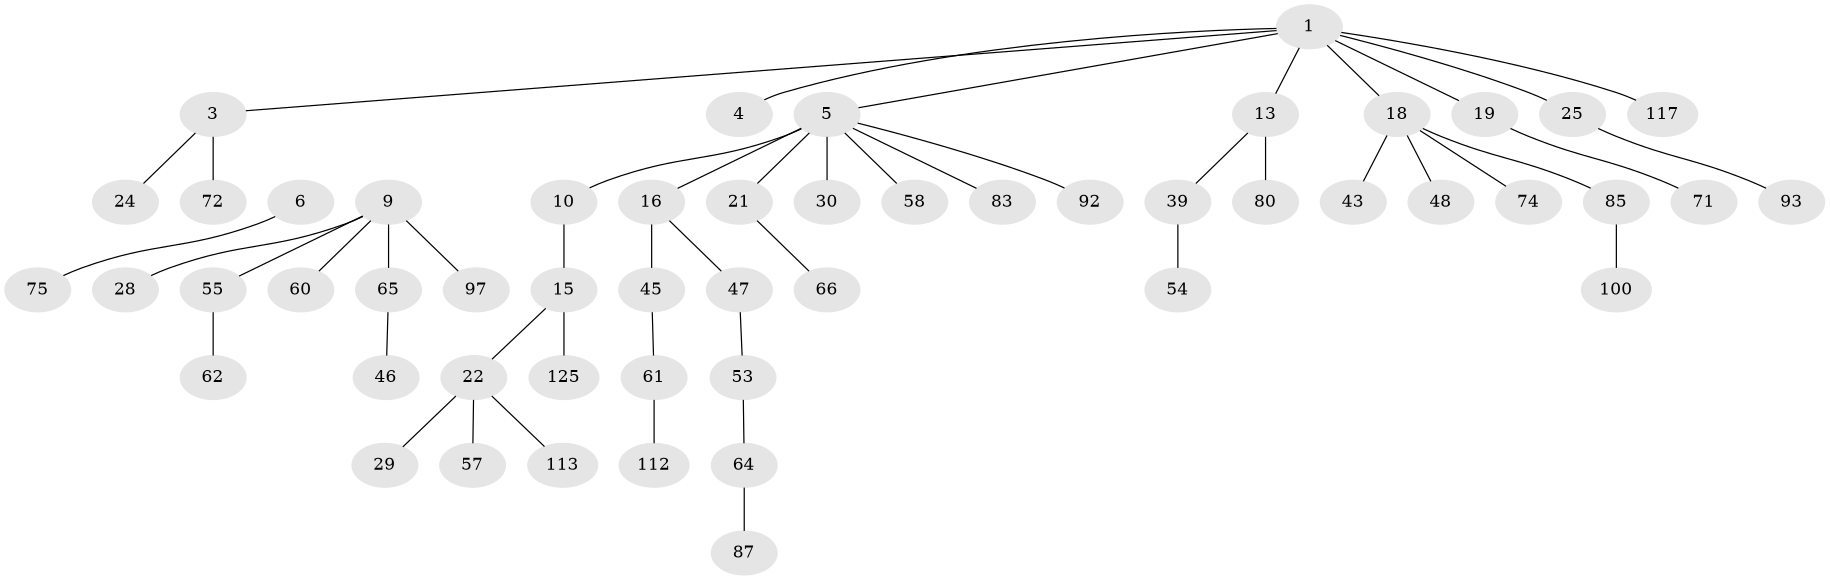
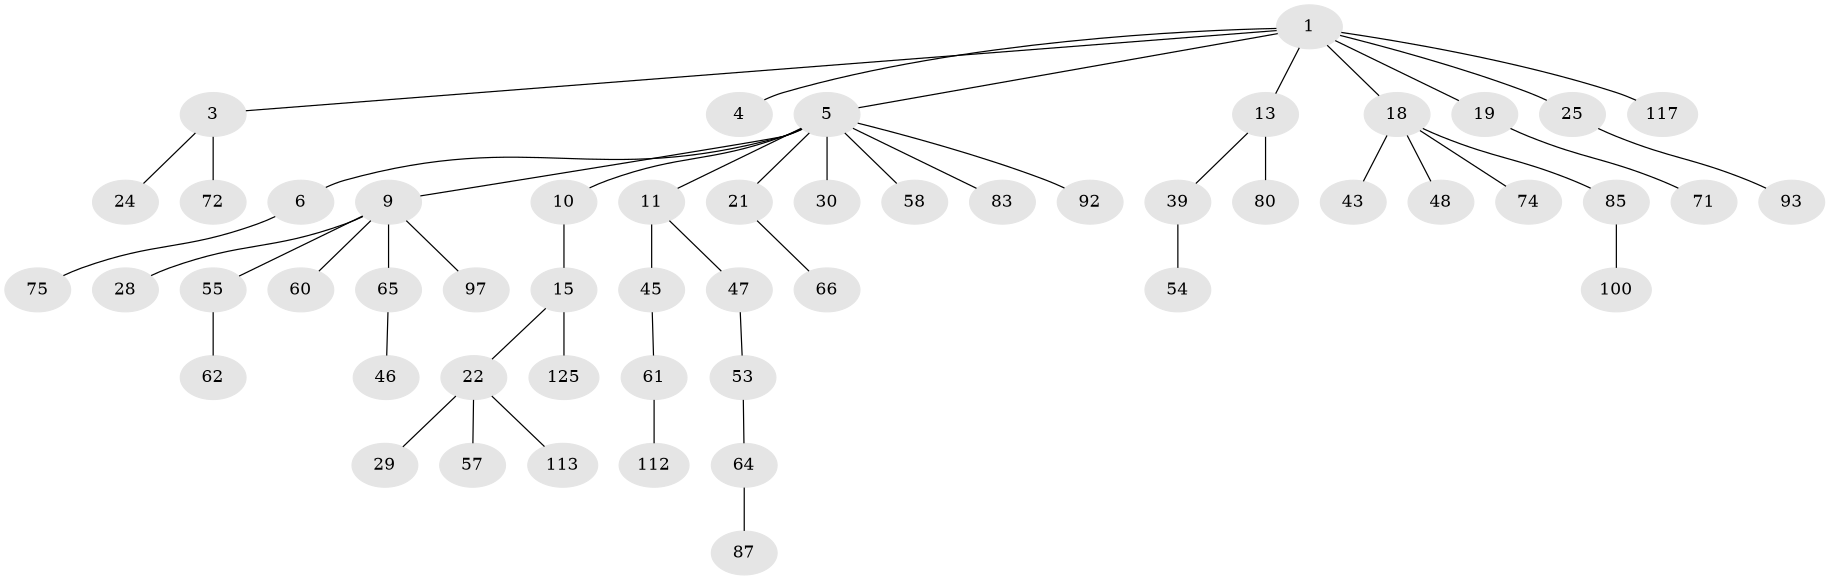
edge "5" -- "6": added
edge "5" -- "9": added
node "16": label "16" -> "11"
